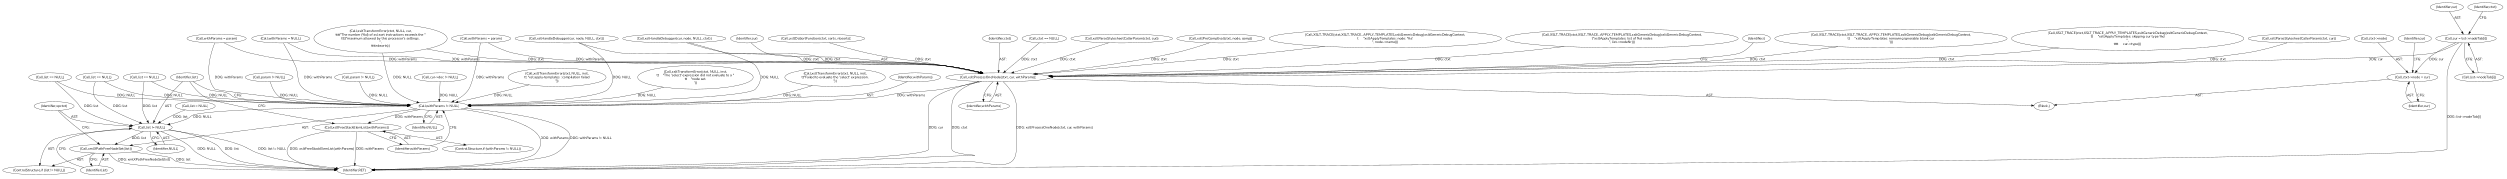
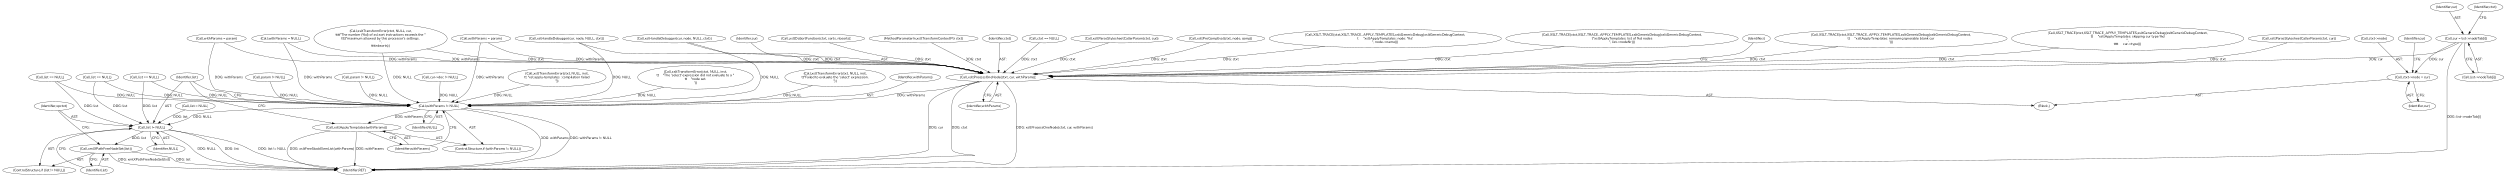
node "(MethodParameterIn,xsltTransformContextPtr ctxt)": added
edge "(Call,withParams != NULL)" -> "(Call,xmlXPathFreeNodeSet(list))": now "(Call,withParams != NULL)" -> "(ControlStructure,if (withParams != NULL))"
node "(Call,xsltFreeStackElemList(withParams))": label "(Call,xsltFreeStackElemList(withParams))" -> "(Call,xsltApplyTemplates(withParams))"
